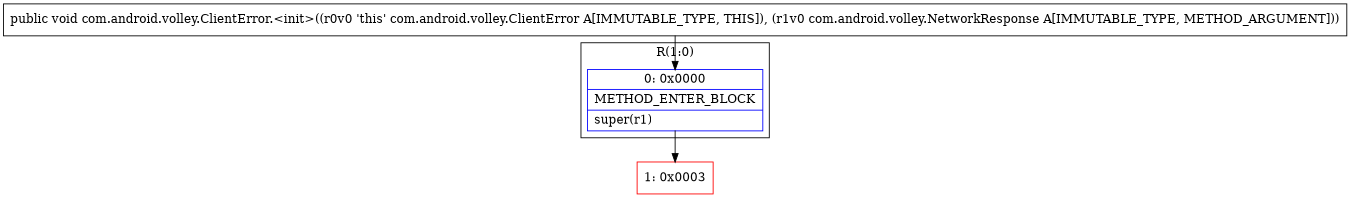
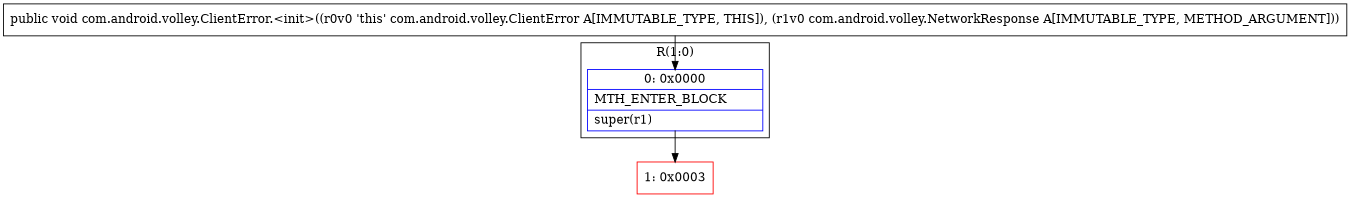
node "0: 0x0000": text "METHOD_ENTER_BLOCK" -> "MTH_ENTER_BLOCK"
